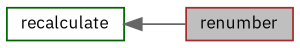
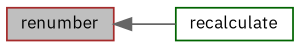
edge "renumber" -> "recalculate": reversed
